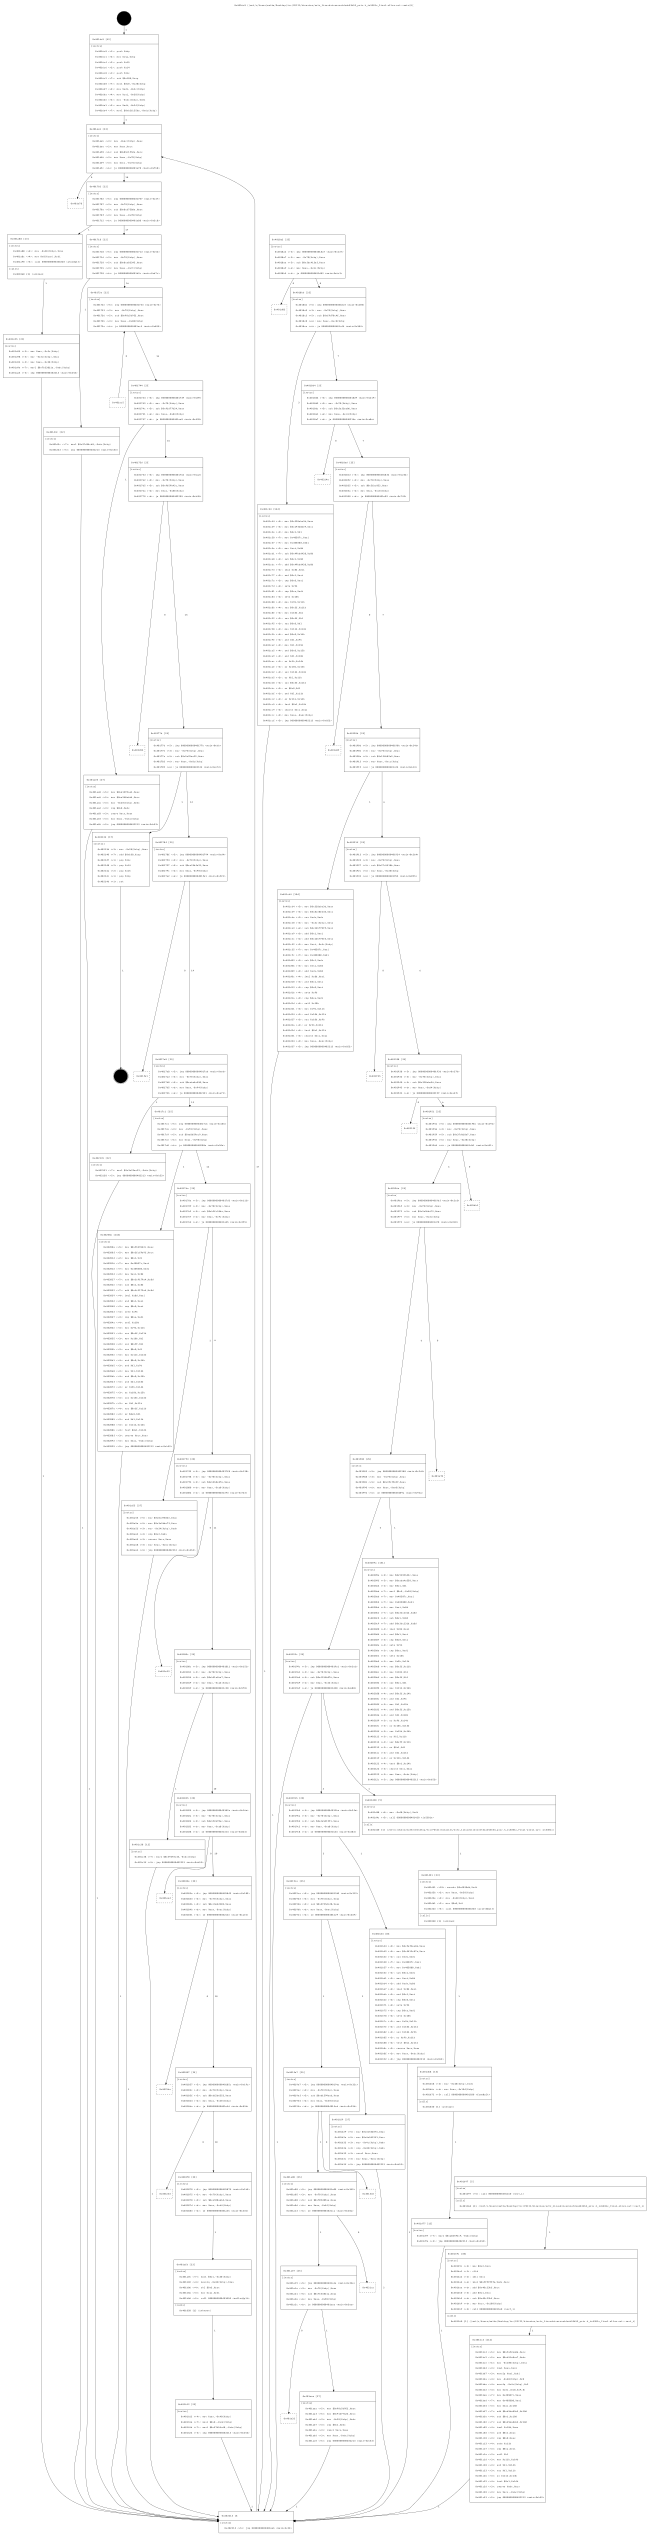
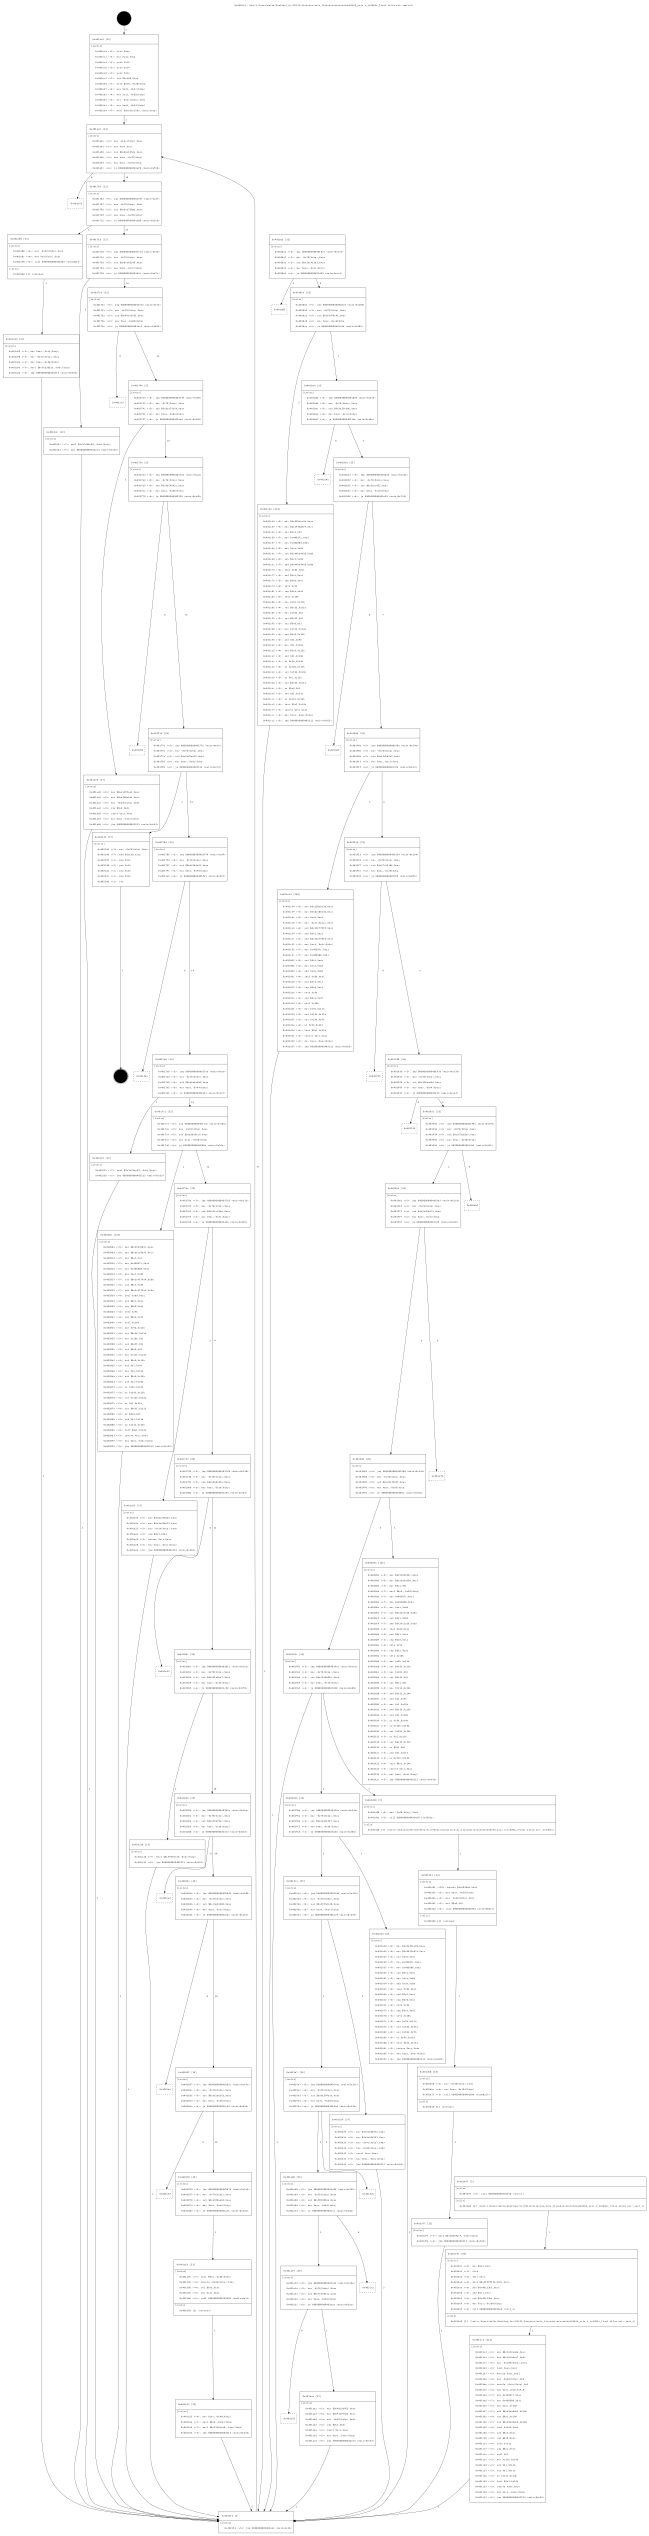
edge "0x401ac5" -> "0x40172e [22]": reversed
